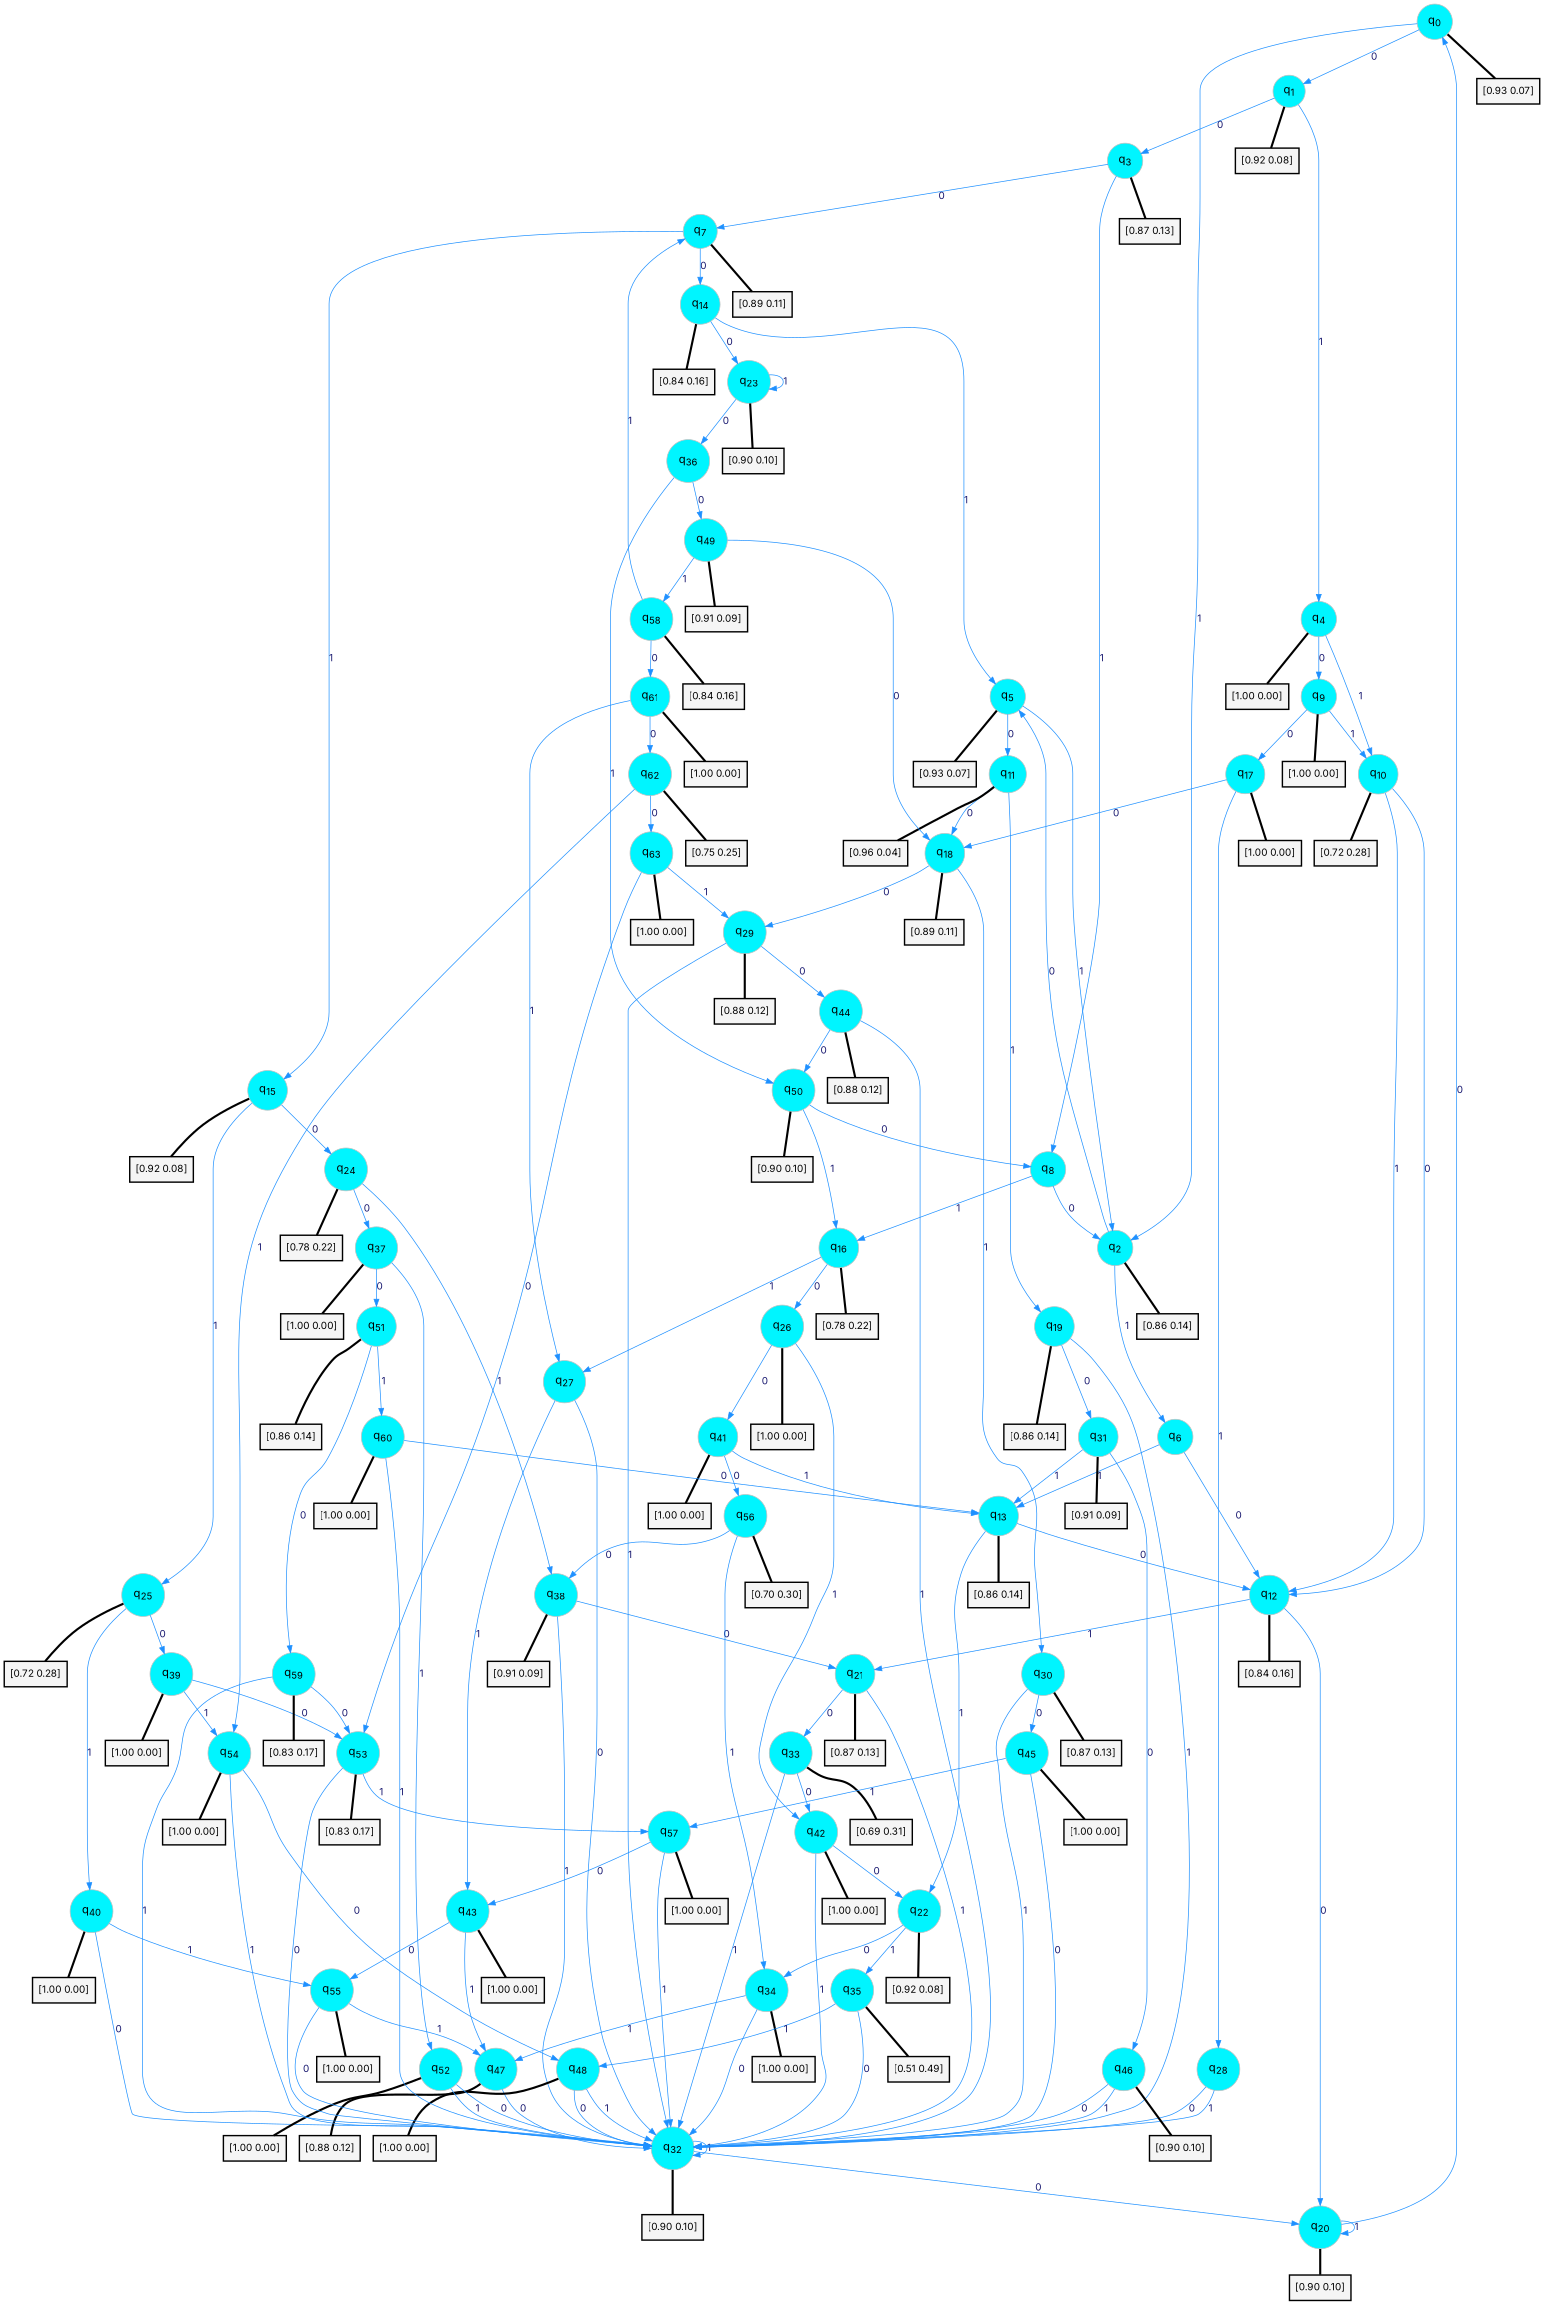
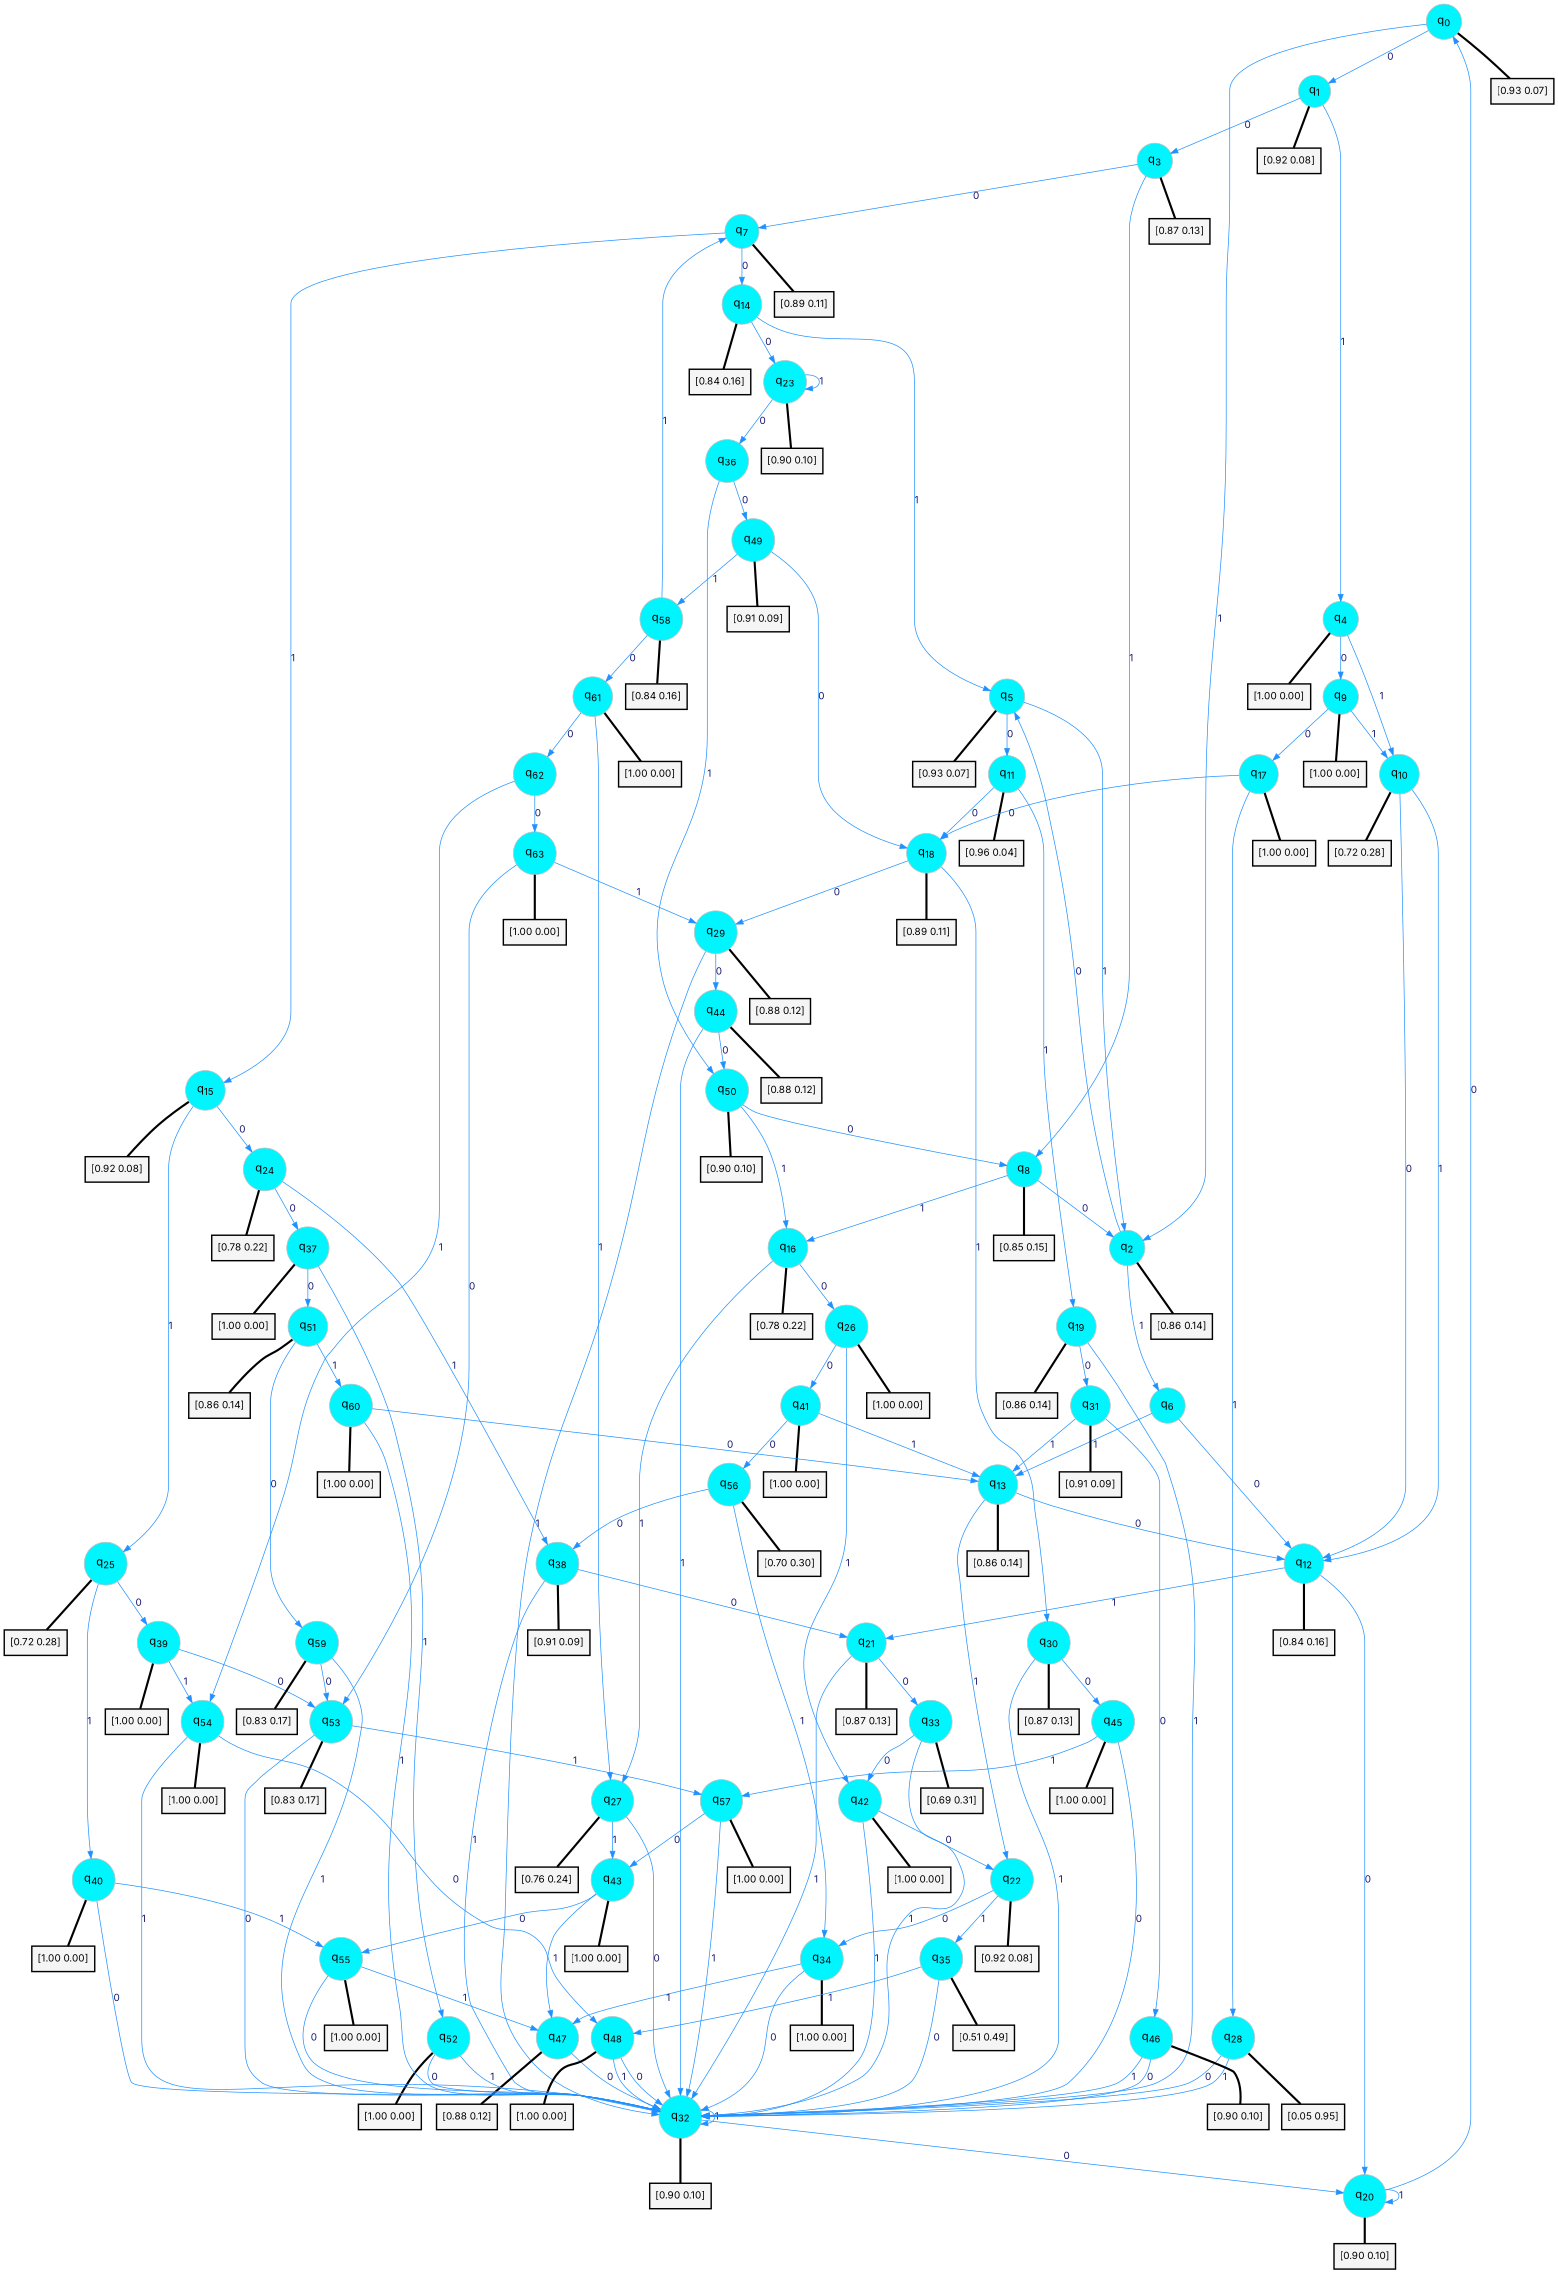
node "[0.75 0.25]": removed
node "[0.85 0.15]": added
node "[0.76 0.24]": added
node "[0.05 0.95]": added
